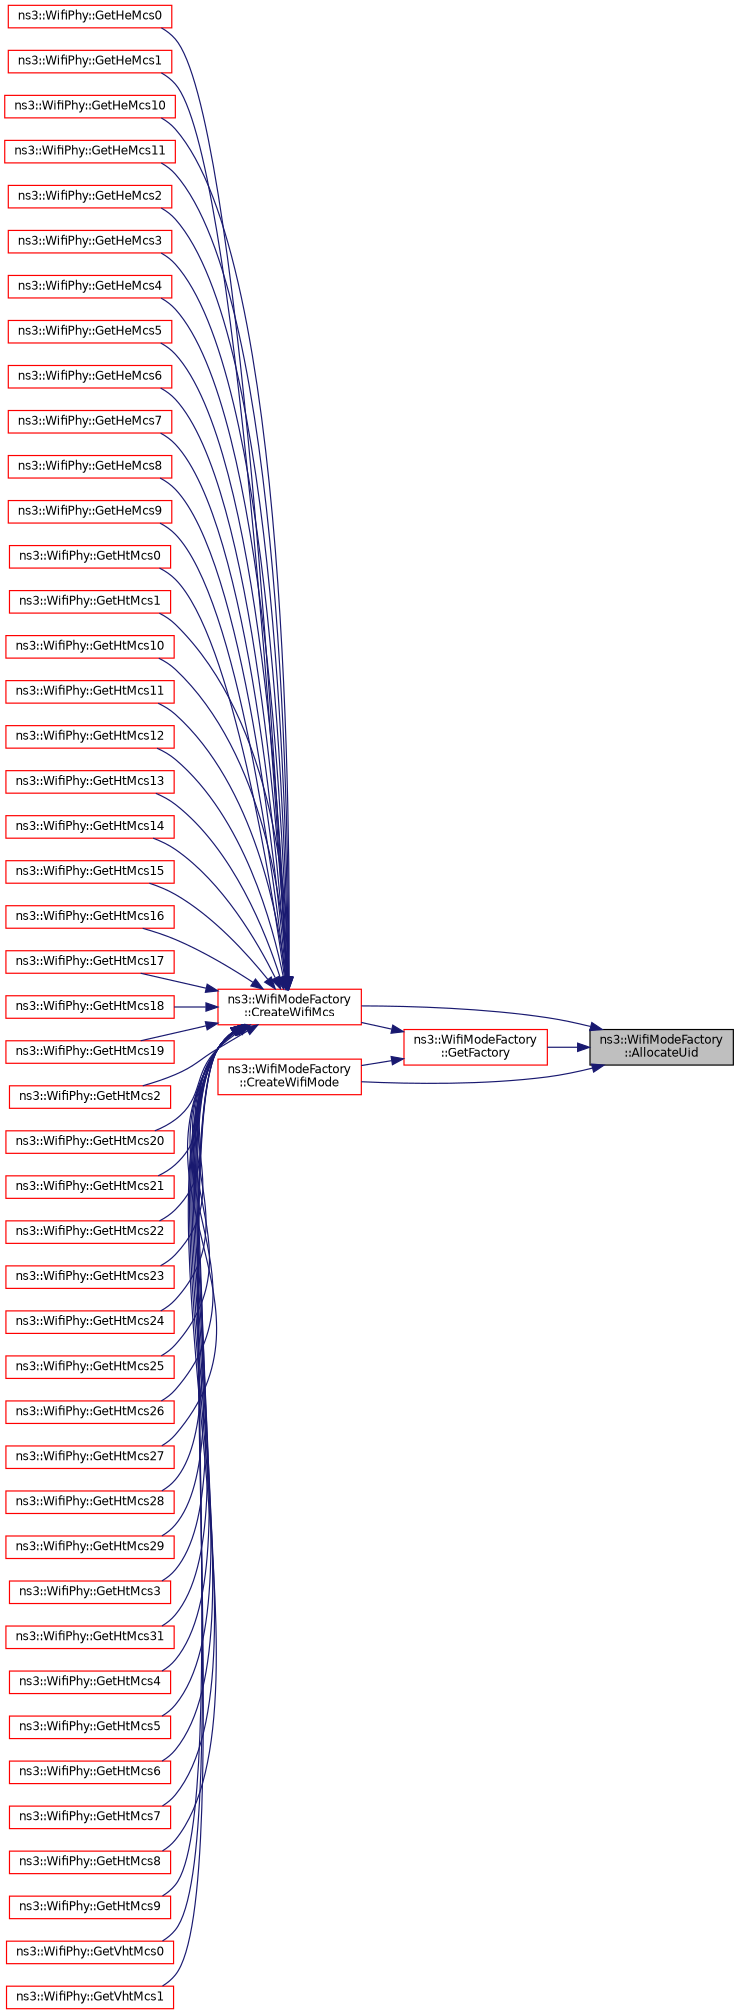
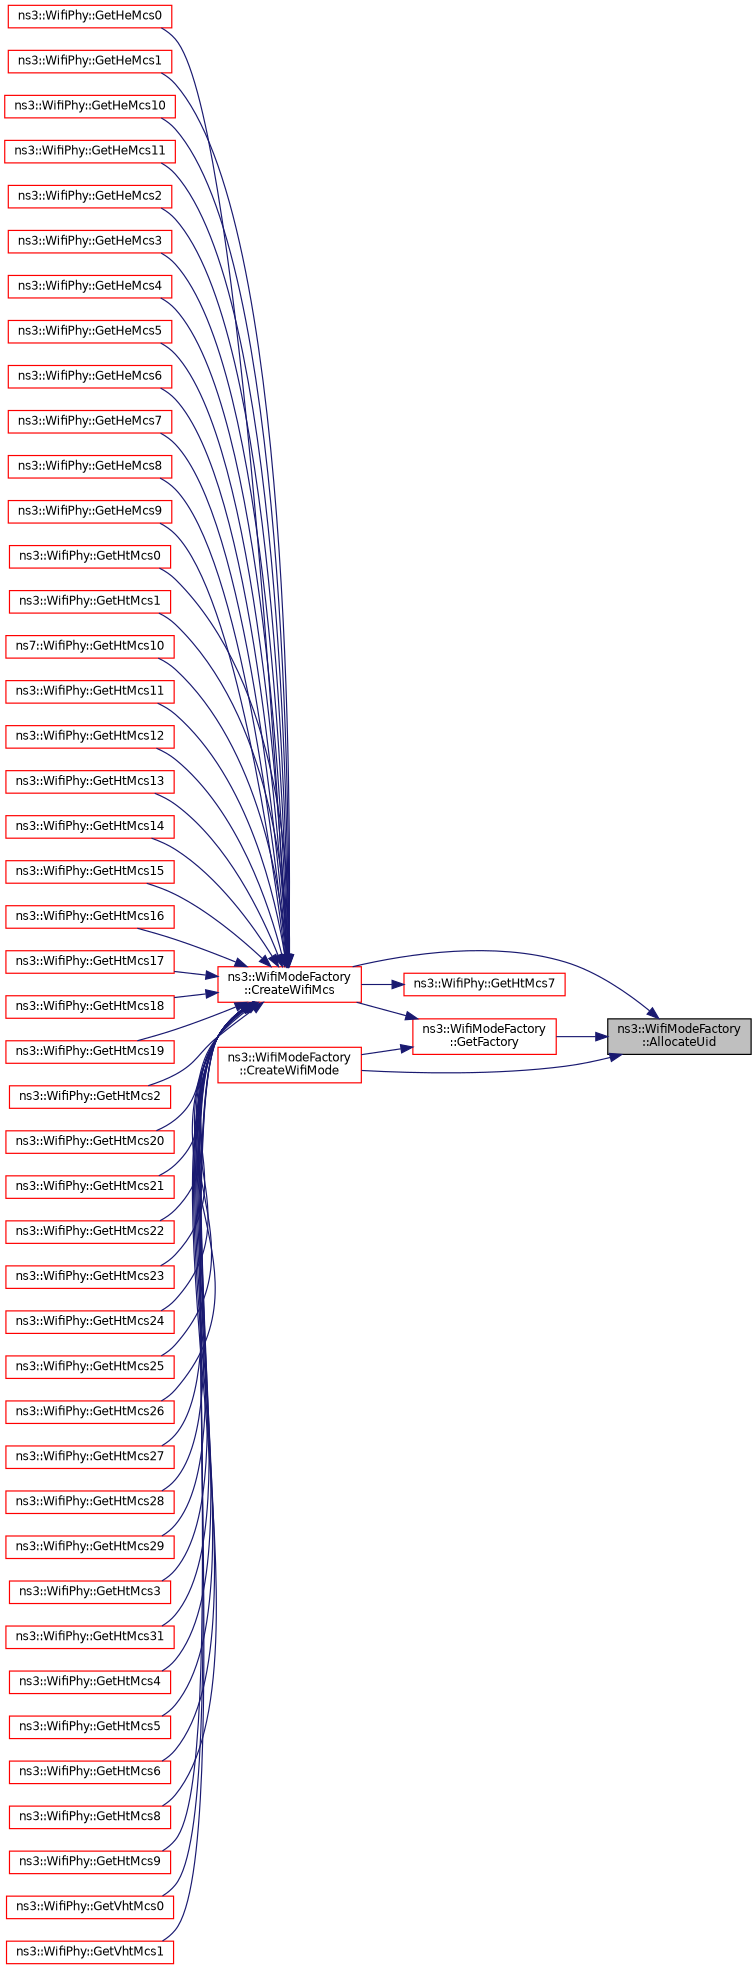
node "ns3::WifiPhy::GetHtMcs10": label "ns3::WifiPhy::GetHtMcs10" -> "ns7::WifiPhy::GetHtMcs10"
edge "ns3::WifiPhy::GetHtMcs7" -> "ns3::WifiModeFactory ::CreateWifiMcs": reversed
